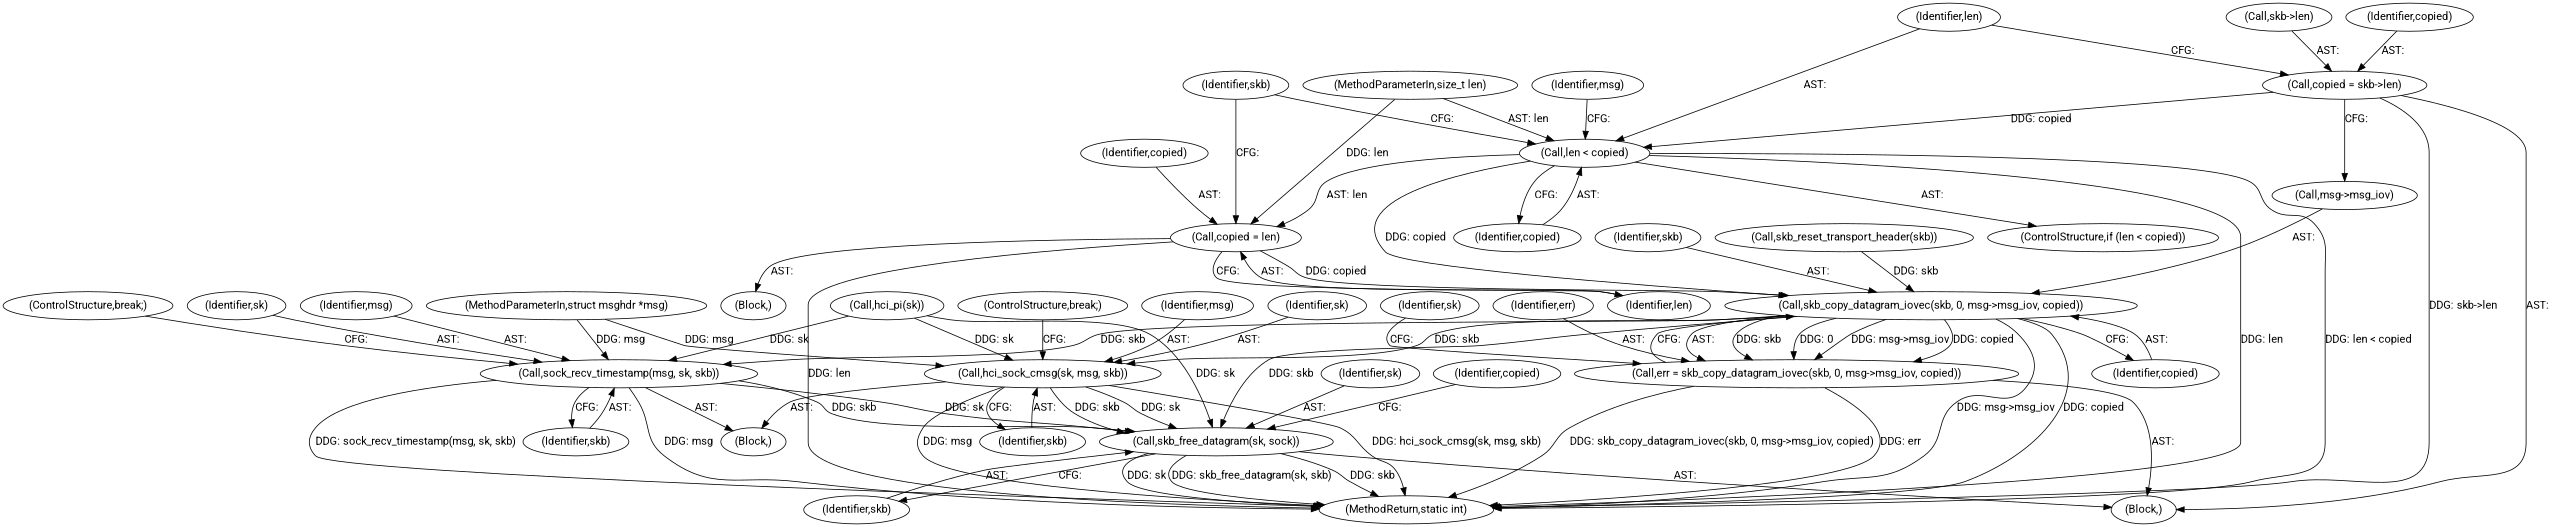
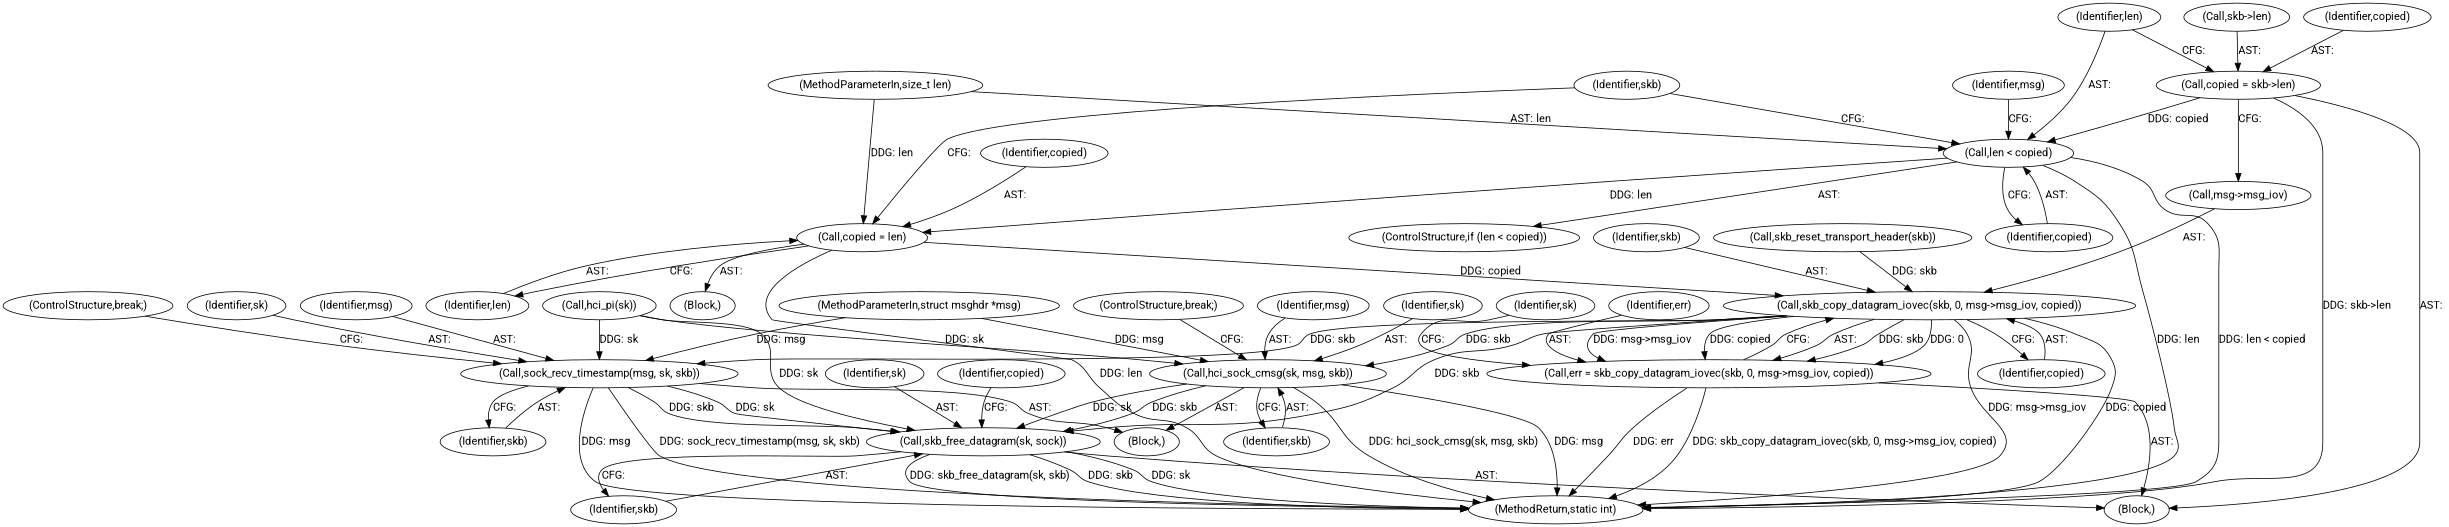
edge "(Call,len < copied)" -> "(Call,copied = len)": label "AST: len" -> "DDG: len"
edge "(Call,len < copied)" -> "(Call,skb_copy_datagram_iovec(skb, 0, msg->msg_iov, copied))": removed, label "DDG: copied"
